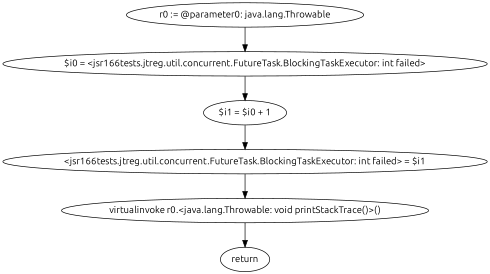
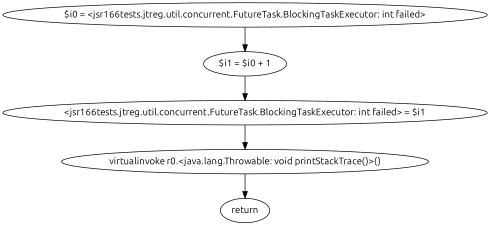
node "r0 := @parameter0: java.lang.Throwable": removed
